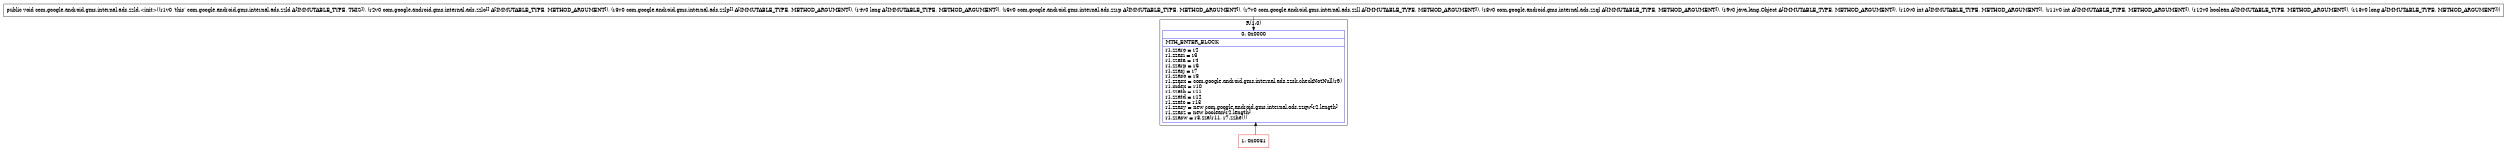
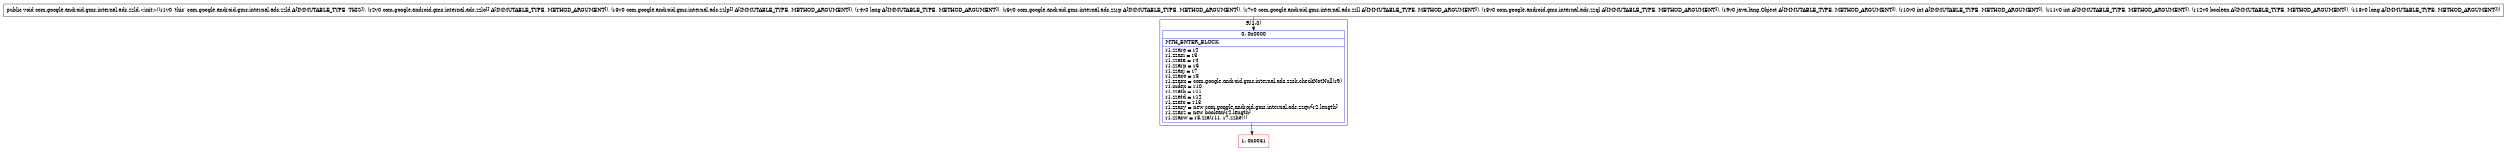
edge "1: 0x0031" -> "0: 0x0000": reversed
